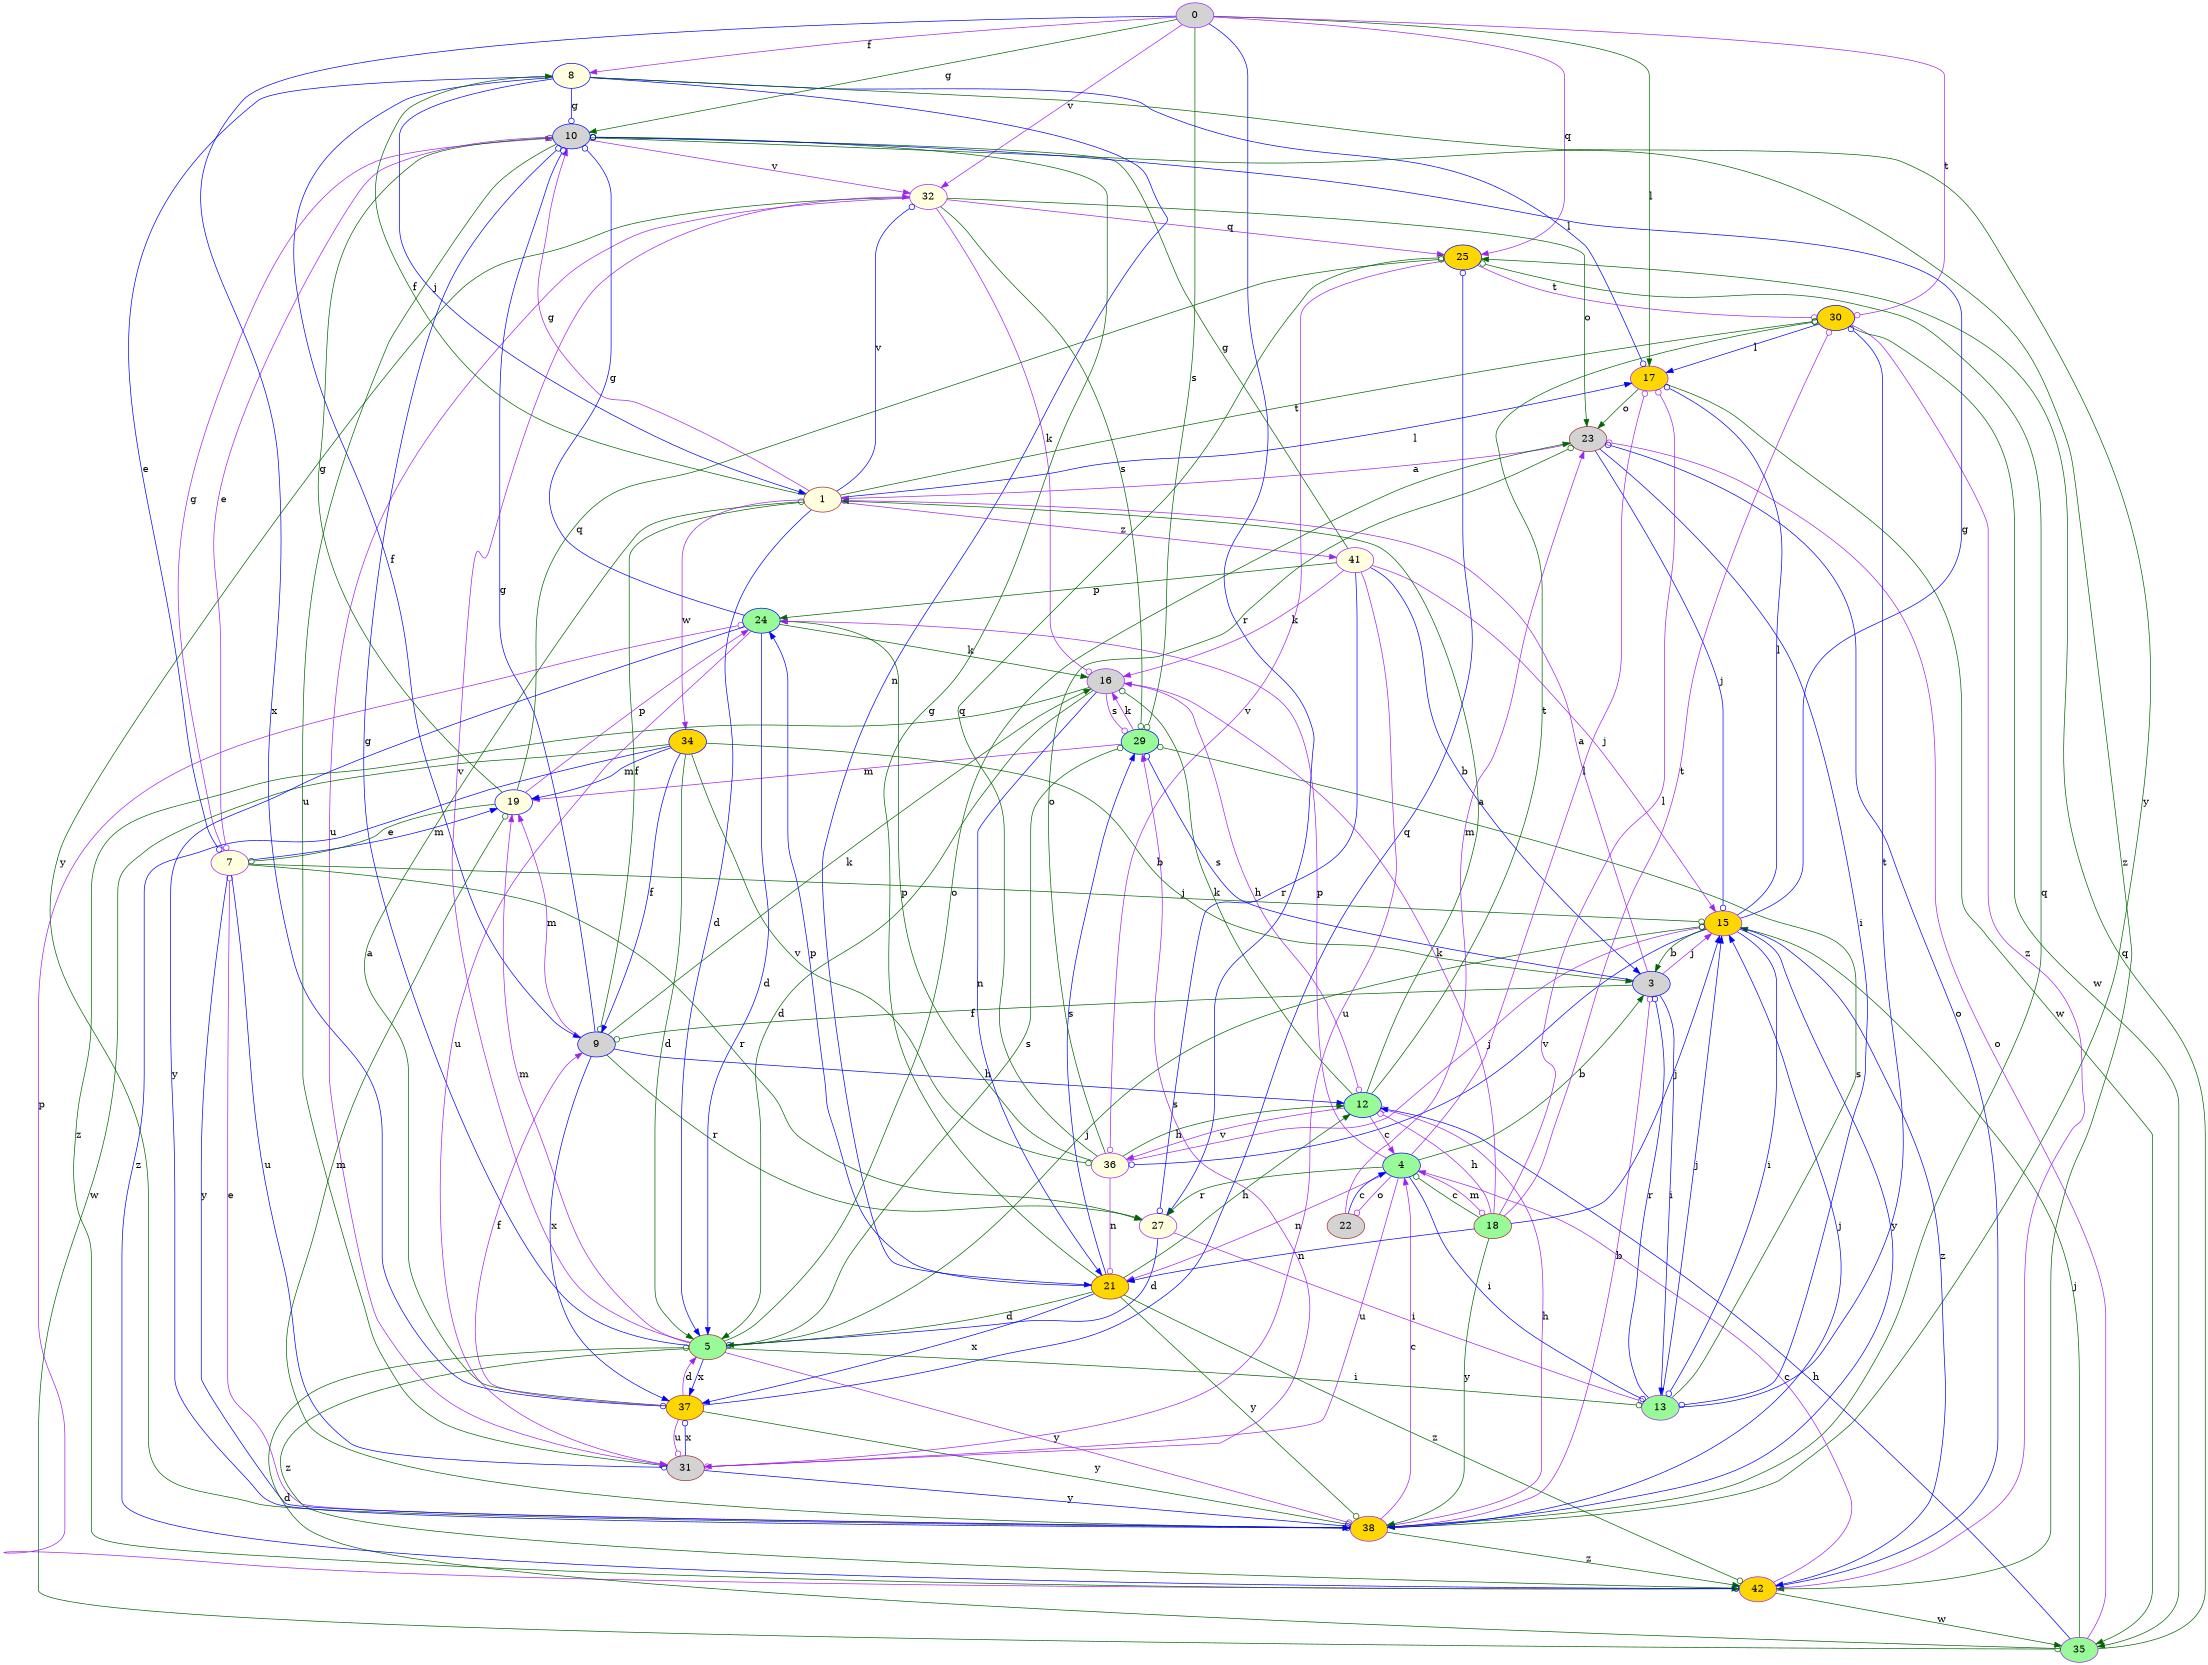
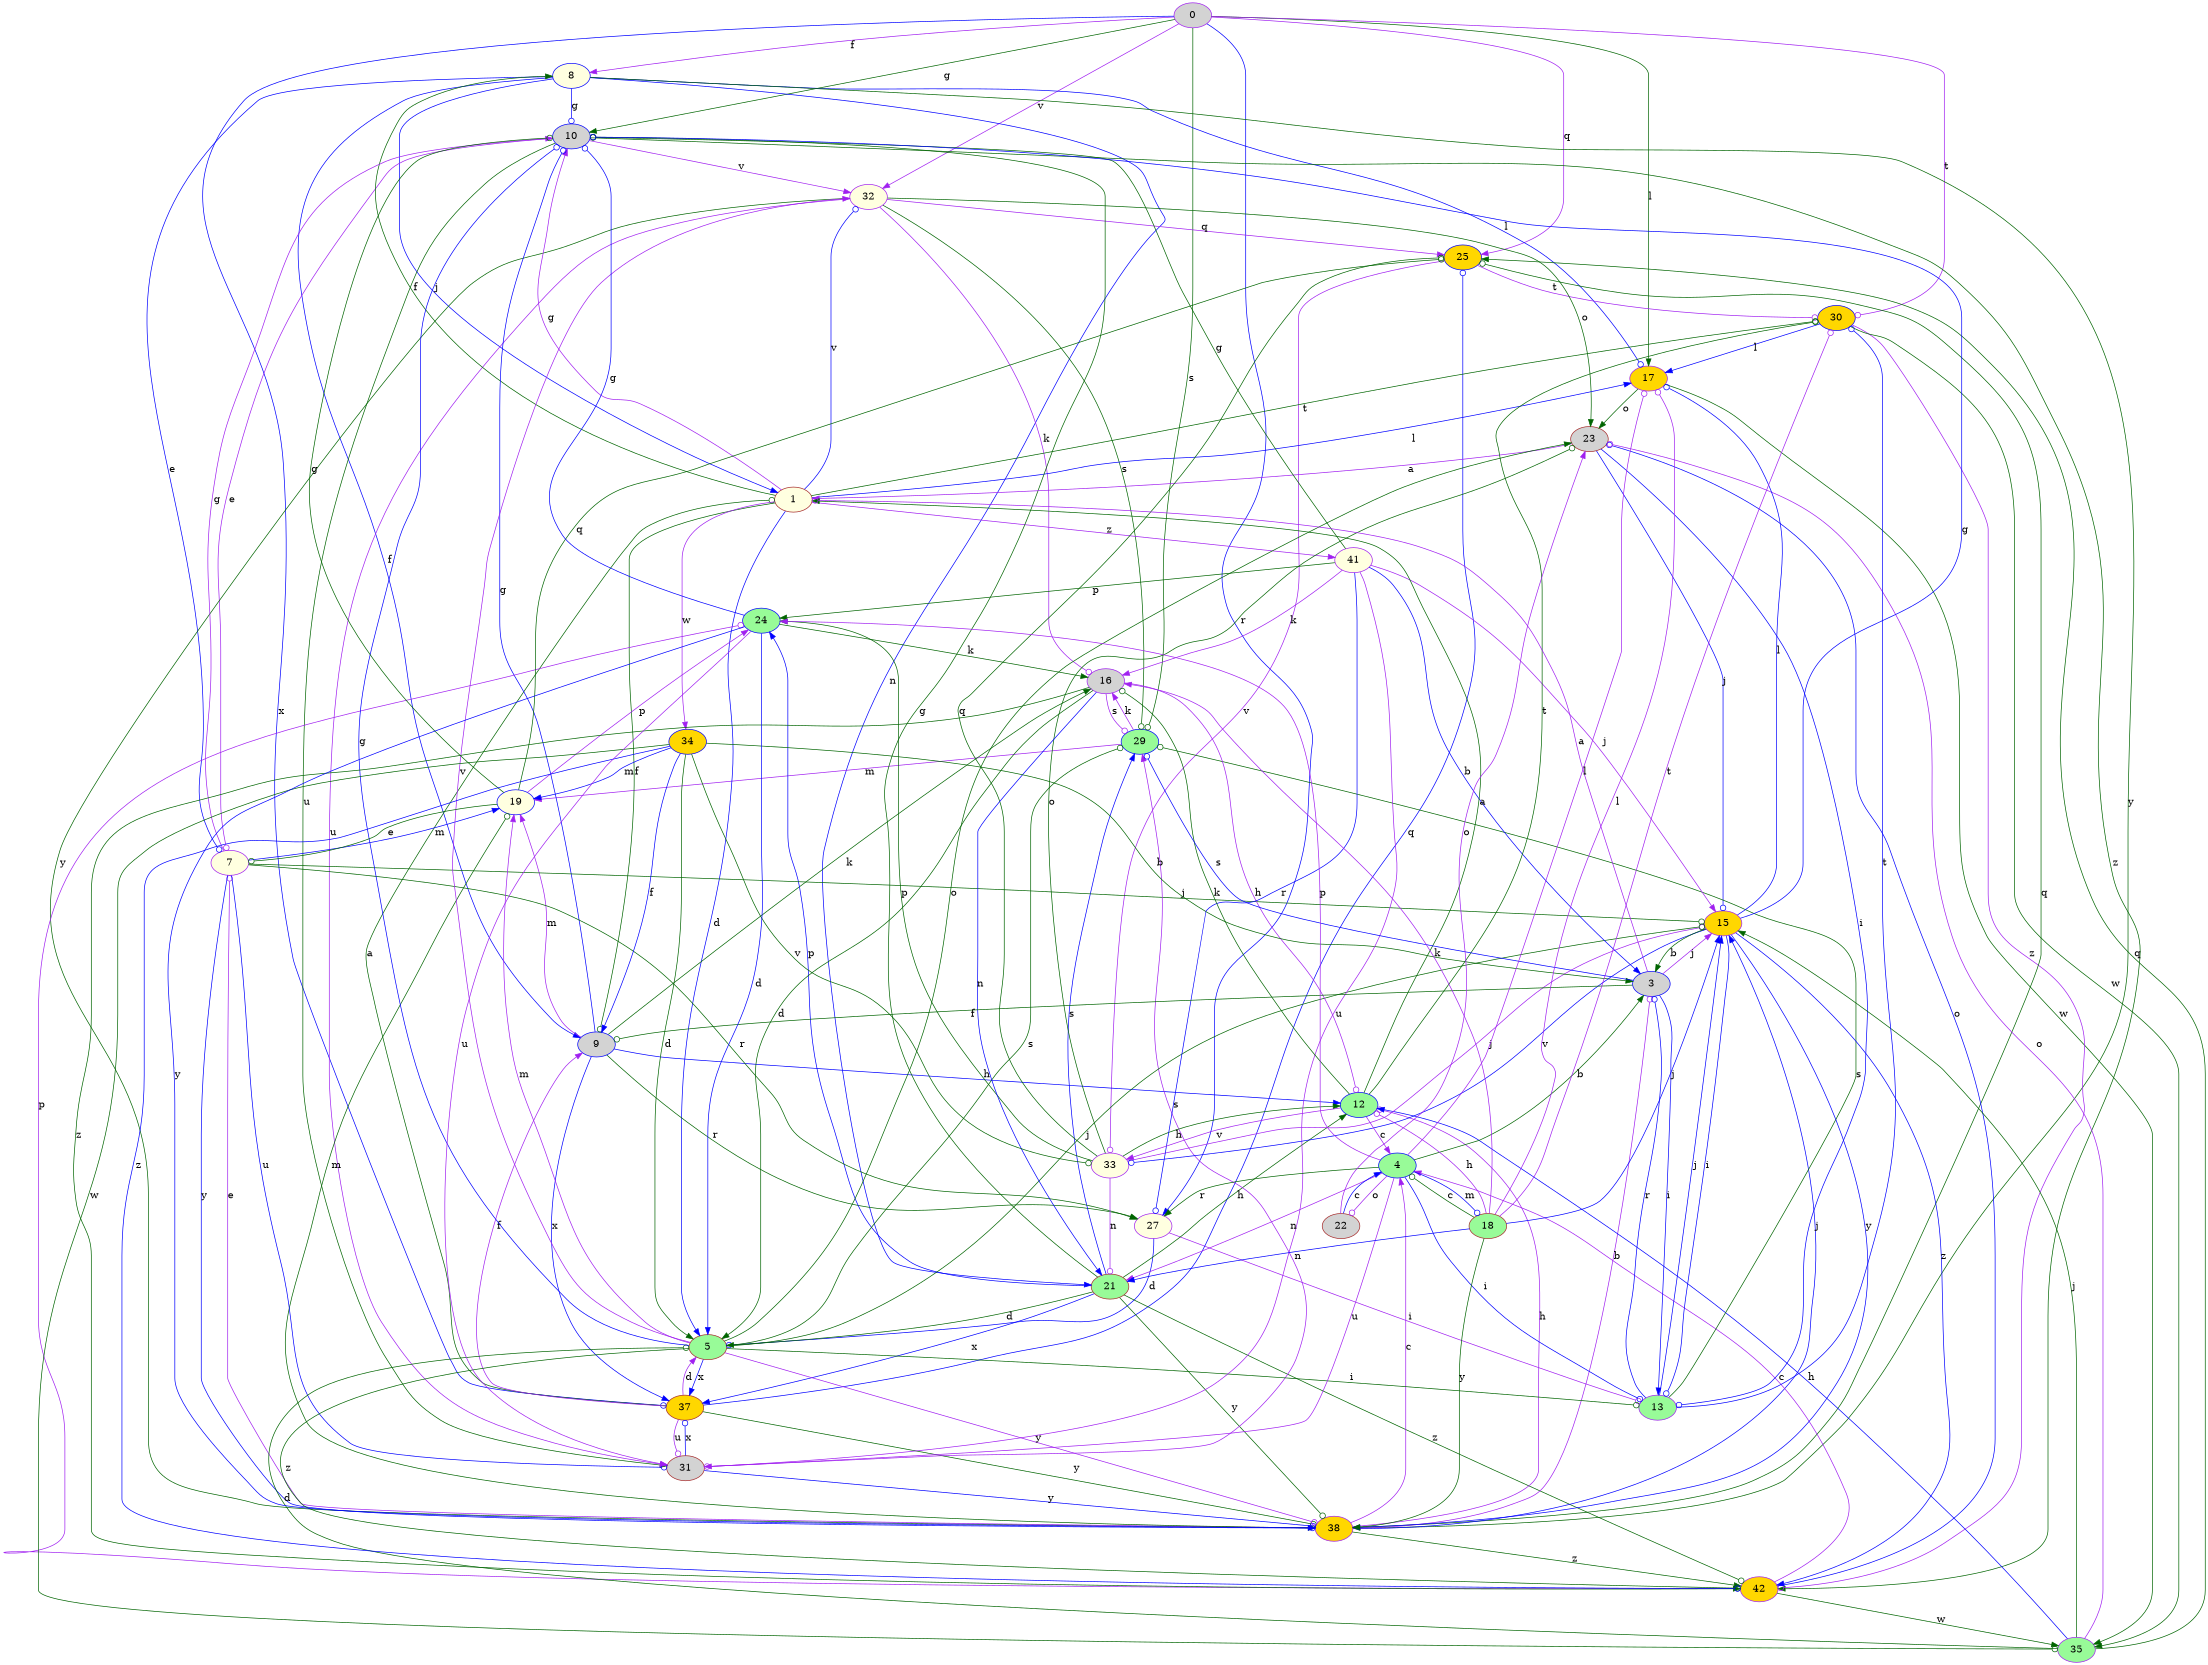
edge "22" -> "23": label "m" -> "o"
node "36": label "36" -> "33"
edge "4" -> "18": color purple -> blue
node "21": fillcolor gold -> palegreen
